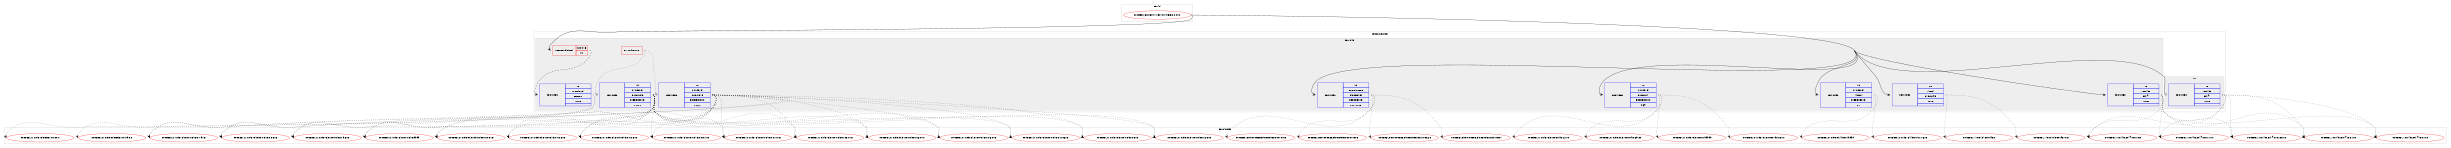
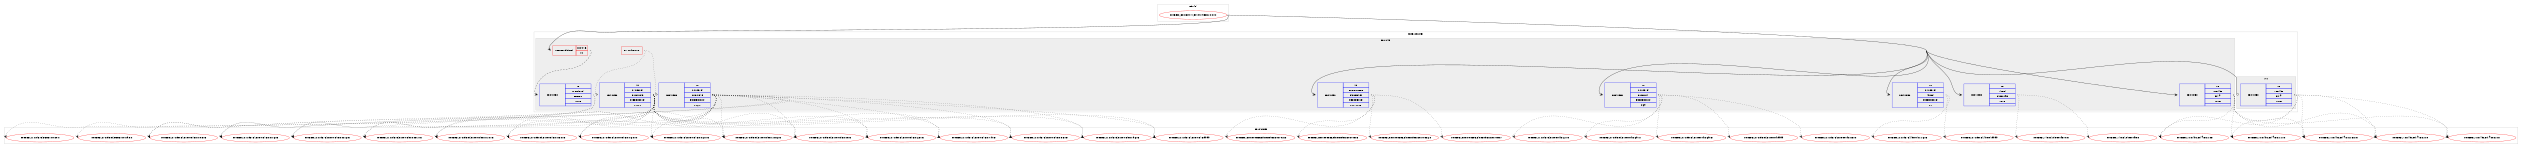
node "portage://sys-devel/autoconf-2.69-r4": added
